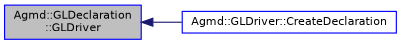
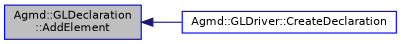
node "Agmd::GLDeclaration ::GLDriver": label "Agmd::GLDeclaration ::GLDriver" -> "Agmd::GLDeclaration ::AddElement"
